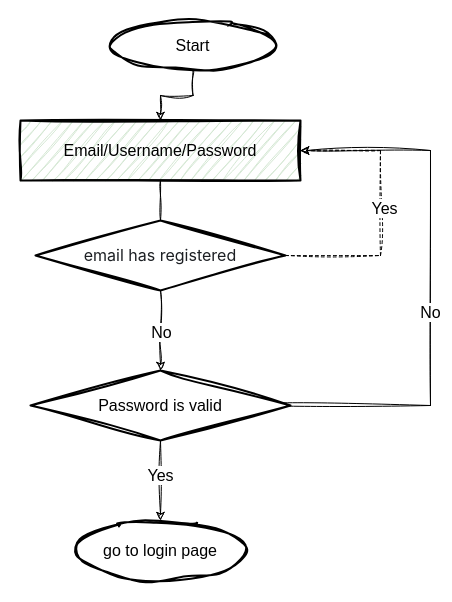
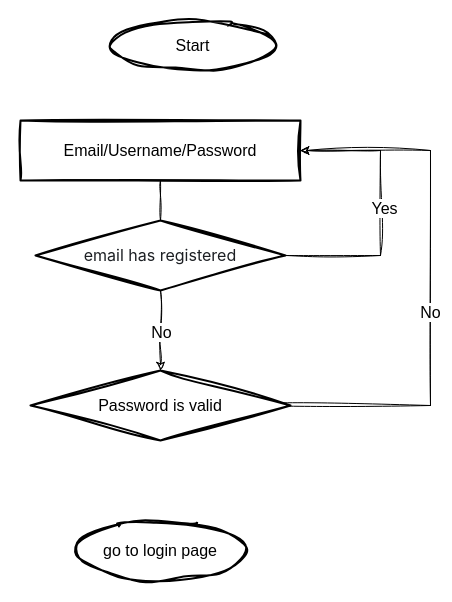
edge "Start" -> "Email/Username/Password": removed
node "Email/Username/Password": fillcolor #d5e8d4 -> #ffffff
edge "email has registered" -> "Email/Username/Password": style dashed -> solid
edge "Password is valid" -> "go to login page": removed, label "Yes"
